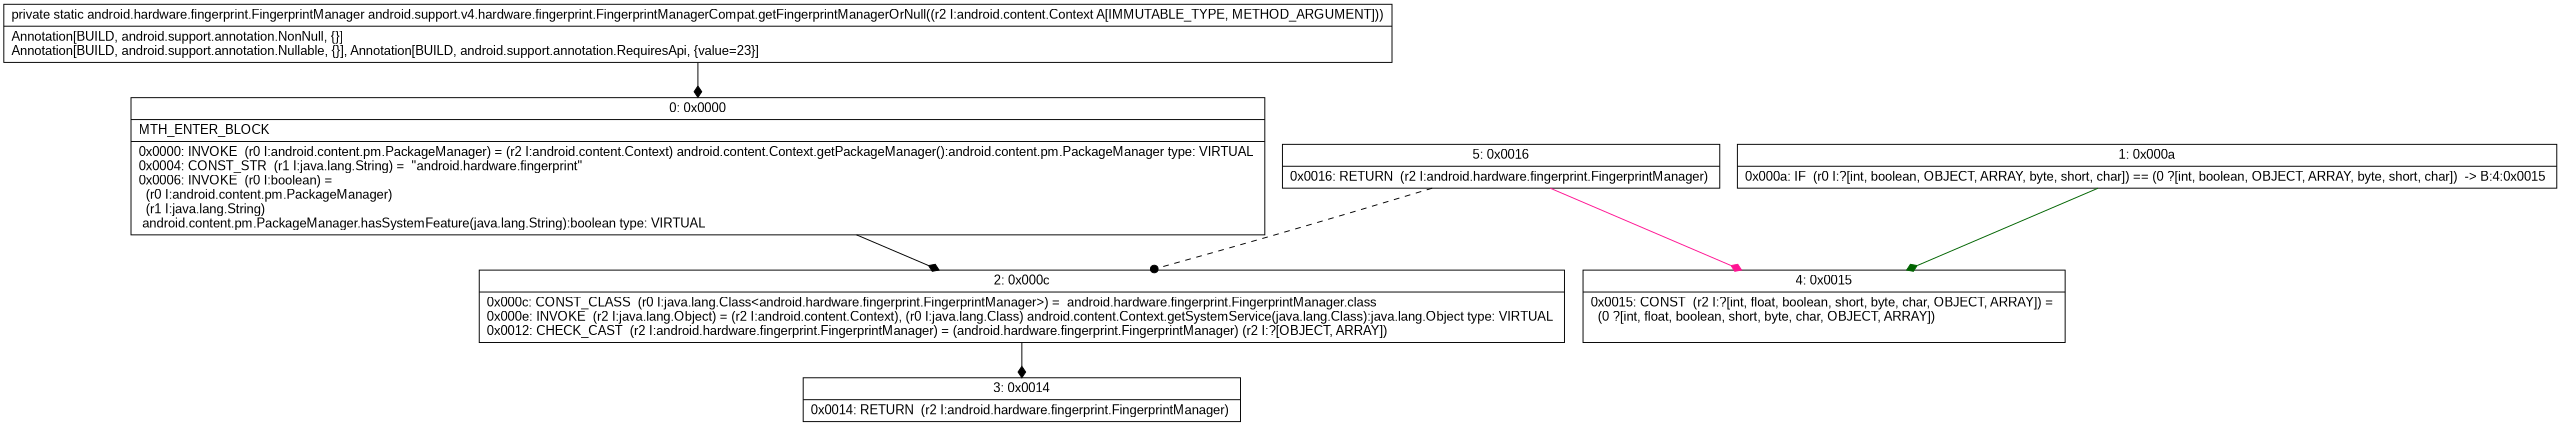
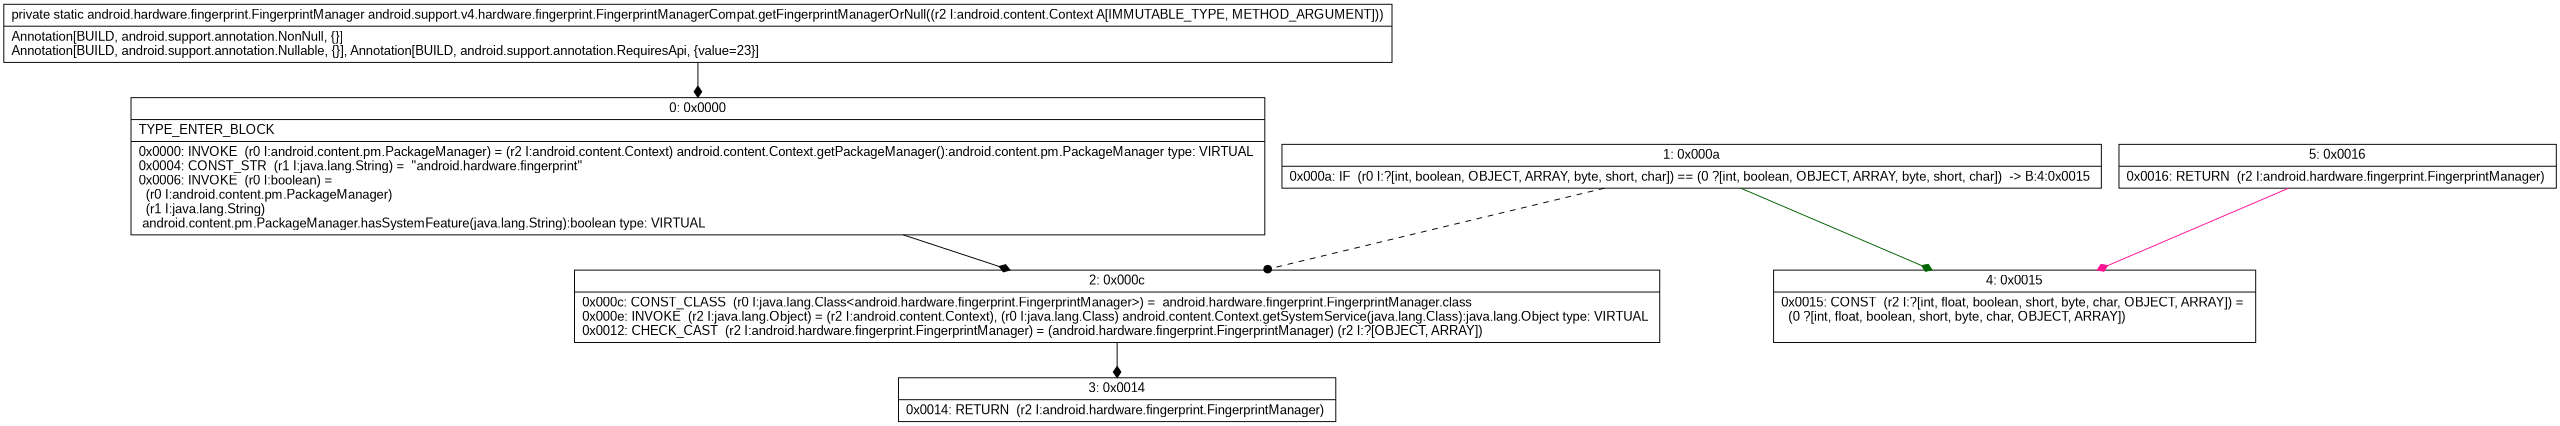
node "0: 0x0000": text "MTH_ENTER_BLOCK" -> "TYPE_ENTER_BLOCK"
edge "5: 0x0016" -> "2: 0x000c": now "1: 0x000a" -> "2: 0x000c"
